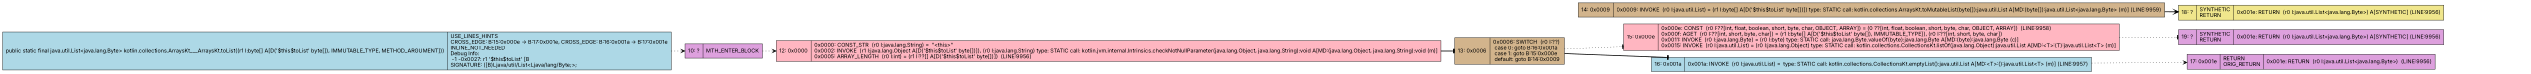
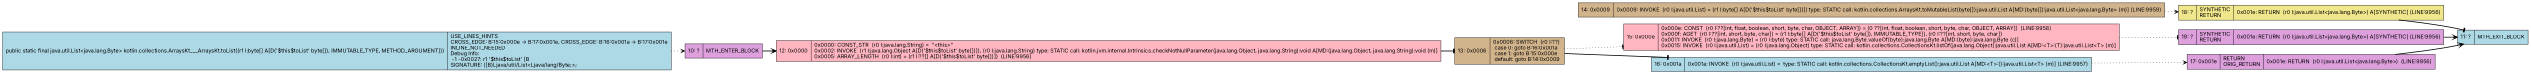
edge "14: 0x0009" -> "18: ?": style bold -> dotted
node "11: ?": added
edge "10: ?" -> "12: 0x0000": style dotted -> bold
